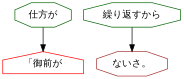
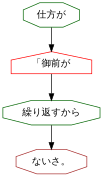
edge "「御前が" -> "繰り返すから": added
